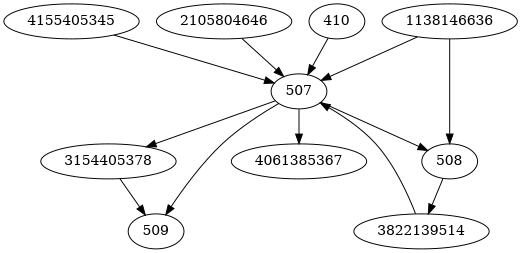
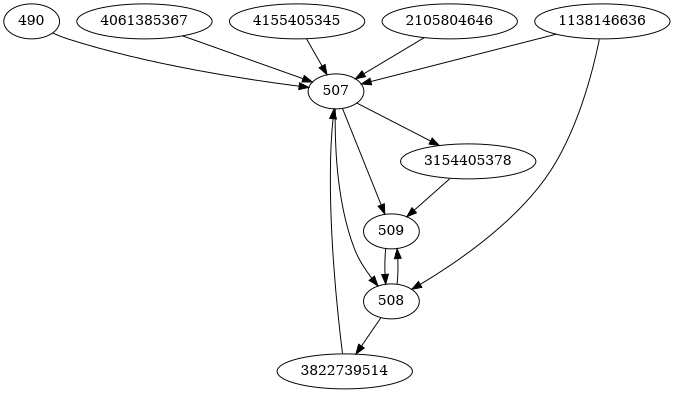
node "410": label "410" -> "490"
edge "507" -> "4061385367": reversed
node "3822139514": label "3822139514" -> "3822739514"
edge "509" -> "508": added
edge "508" -> "509": added
